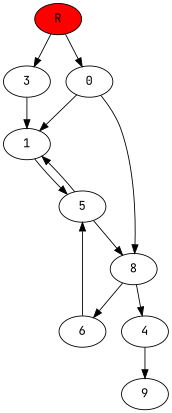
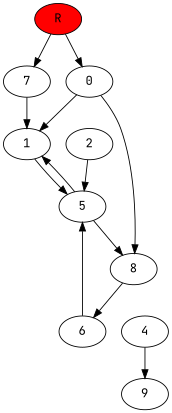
node "3": label "3" -> "7"
node "2": added
edge "8" -> "4": removed
